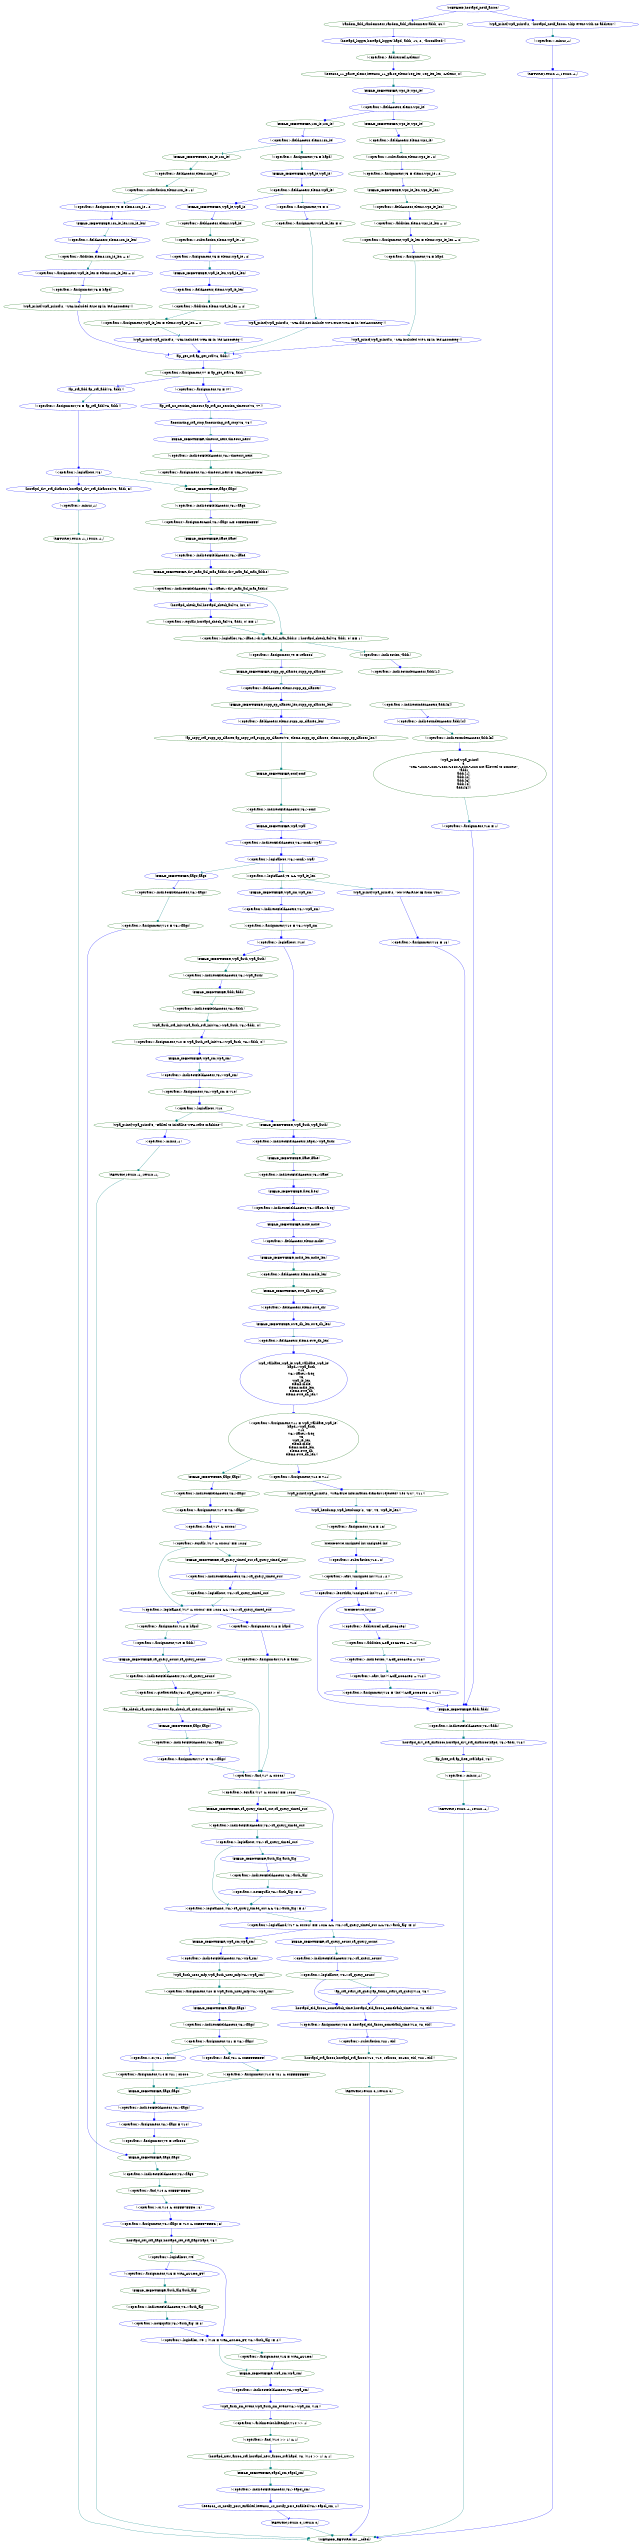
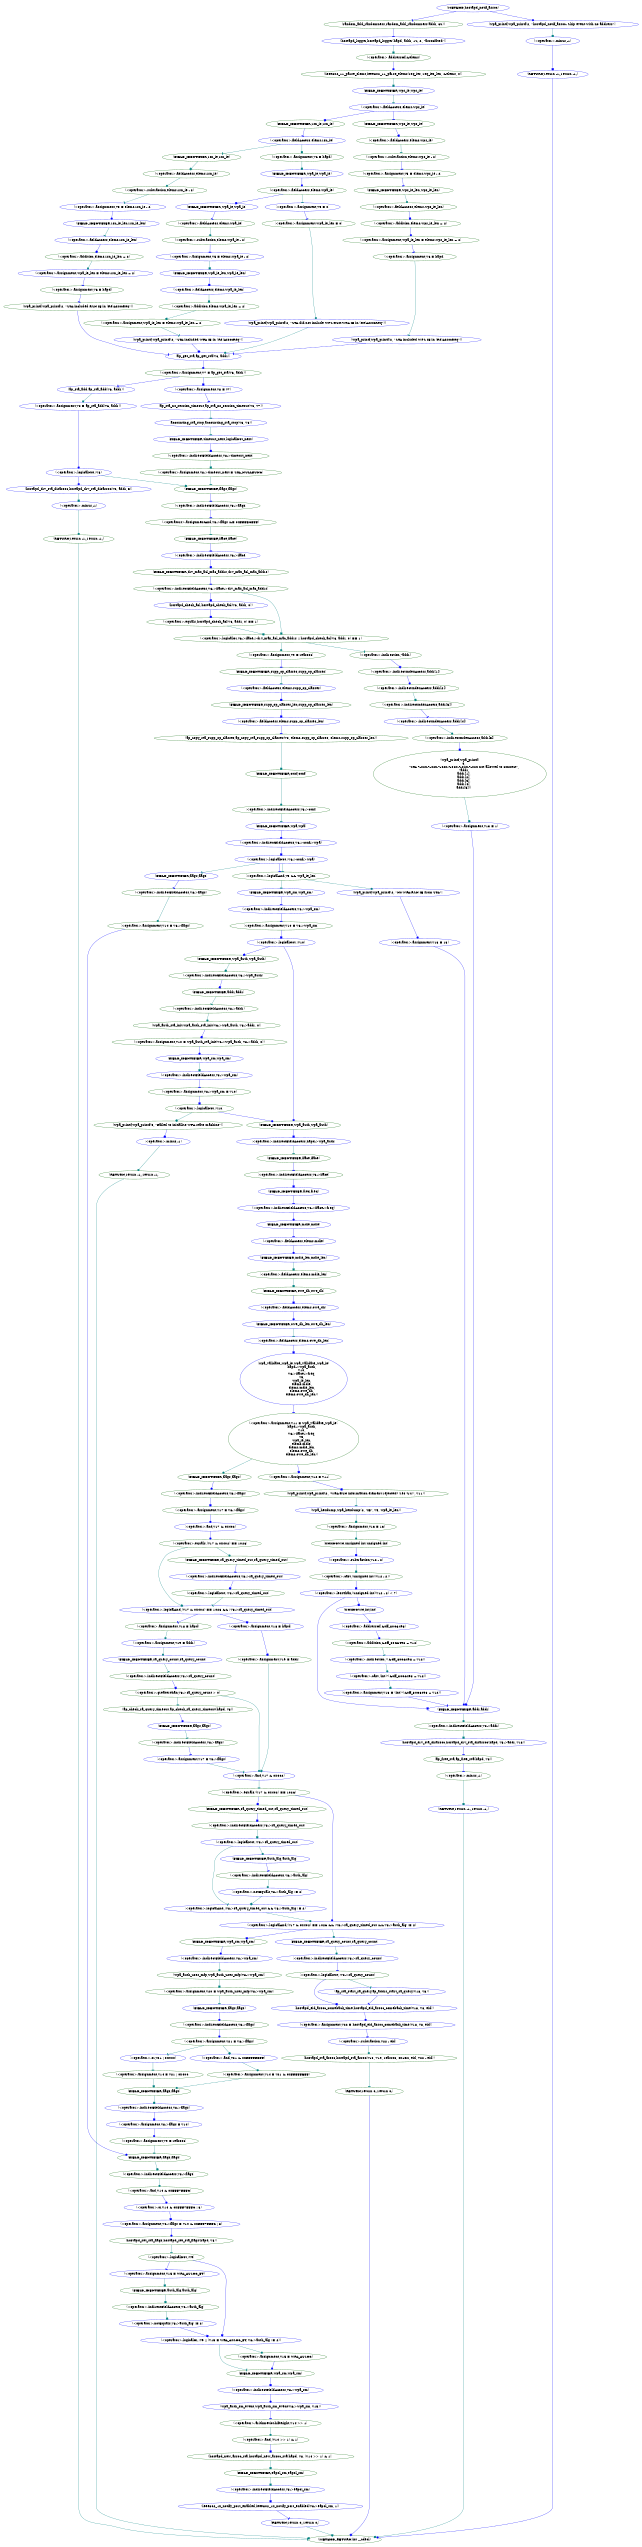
node "(FIELD_IDENTIFIER,timeout_next,timeout_next)": label "(FIELD_IDENTIFIER,timeout_next,timeout_next)" -> "(FIELD_IDENTIFIER,timeout_next,logicalNot_next)"
node "(hostapd_check_acl,hostapd_check_acl(v6, int, 0))": label "(hostapd_check_acl,hostapd_check_acl(v6, int, 0))" -> "(hostapd_check_acl,hostapd_check_acl(v6, addr, 0))"
node "(<operator>.indirectIndexAccess,addr[2])": added
edge "(<operator>.and,v14 & 0xFFF7FFFC)" -> "(<operator>.or,v14 & 0xFFF7FFFC | 3)": color teal -> blue
